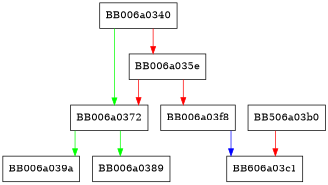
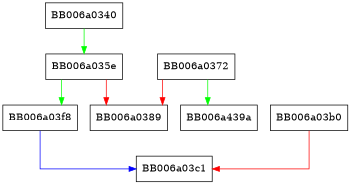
edge "BB006a0340" -> "BB006a035e": color red -> green
edge "BB006a0340" -> "BB006a0372": removed
edge "BB006a035e" -> "BB006a0372": now "BB006a035e" -> "BB006a0389"
edge "BB006a035e" -> "BB006a03f8": color red -> green
node "BB506a03b0": label "BB506a03b0" -> "BB006a03b0"
edge "BB006a0372" -> "BB006a0389": color green -> red
node "BB006a039a": label "BB006a039a" -> "BB006a439a"
node "BB606a03c1": label "BB606a03c1" -> "BB006a03c1"
